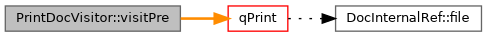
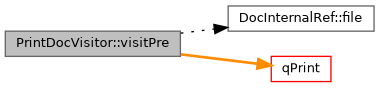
edge "qPrint" -> "DocInternalRef::file": now "PrintDocVisitor::visitPre" -> "DocInternalRef::file"
